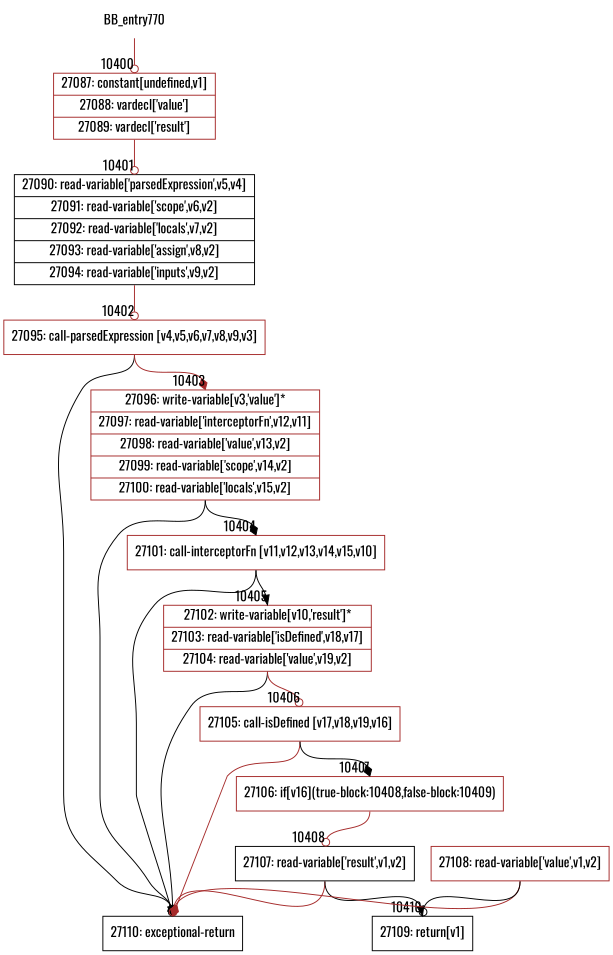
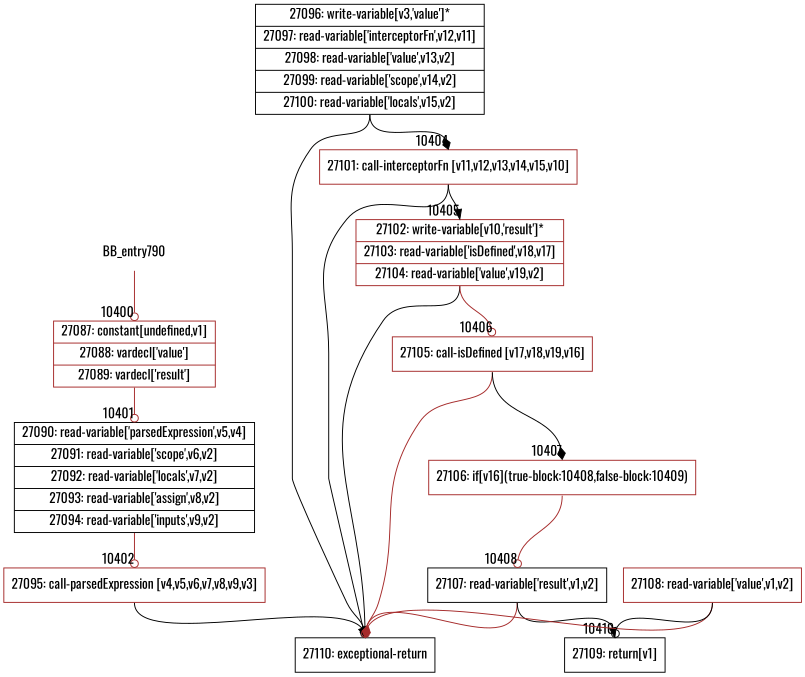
node "BB_entry770": label "BB_entry770" -> "BB_entry790"
edge "27095: call-parsedExpression [v4,v5,v6,v7,v8,v9,v3]" -> "27096: write-variable[v3,'value']*": removed
node "27096: write-variable[v3,'value']*": color brown -> black
